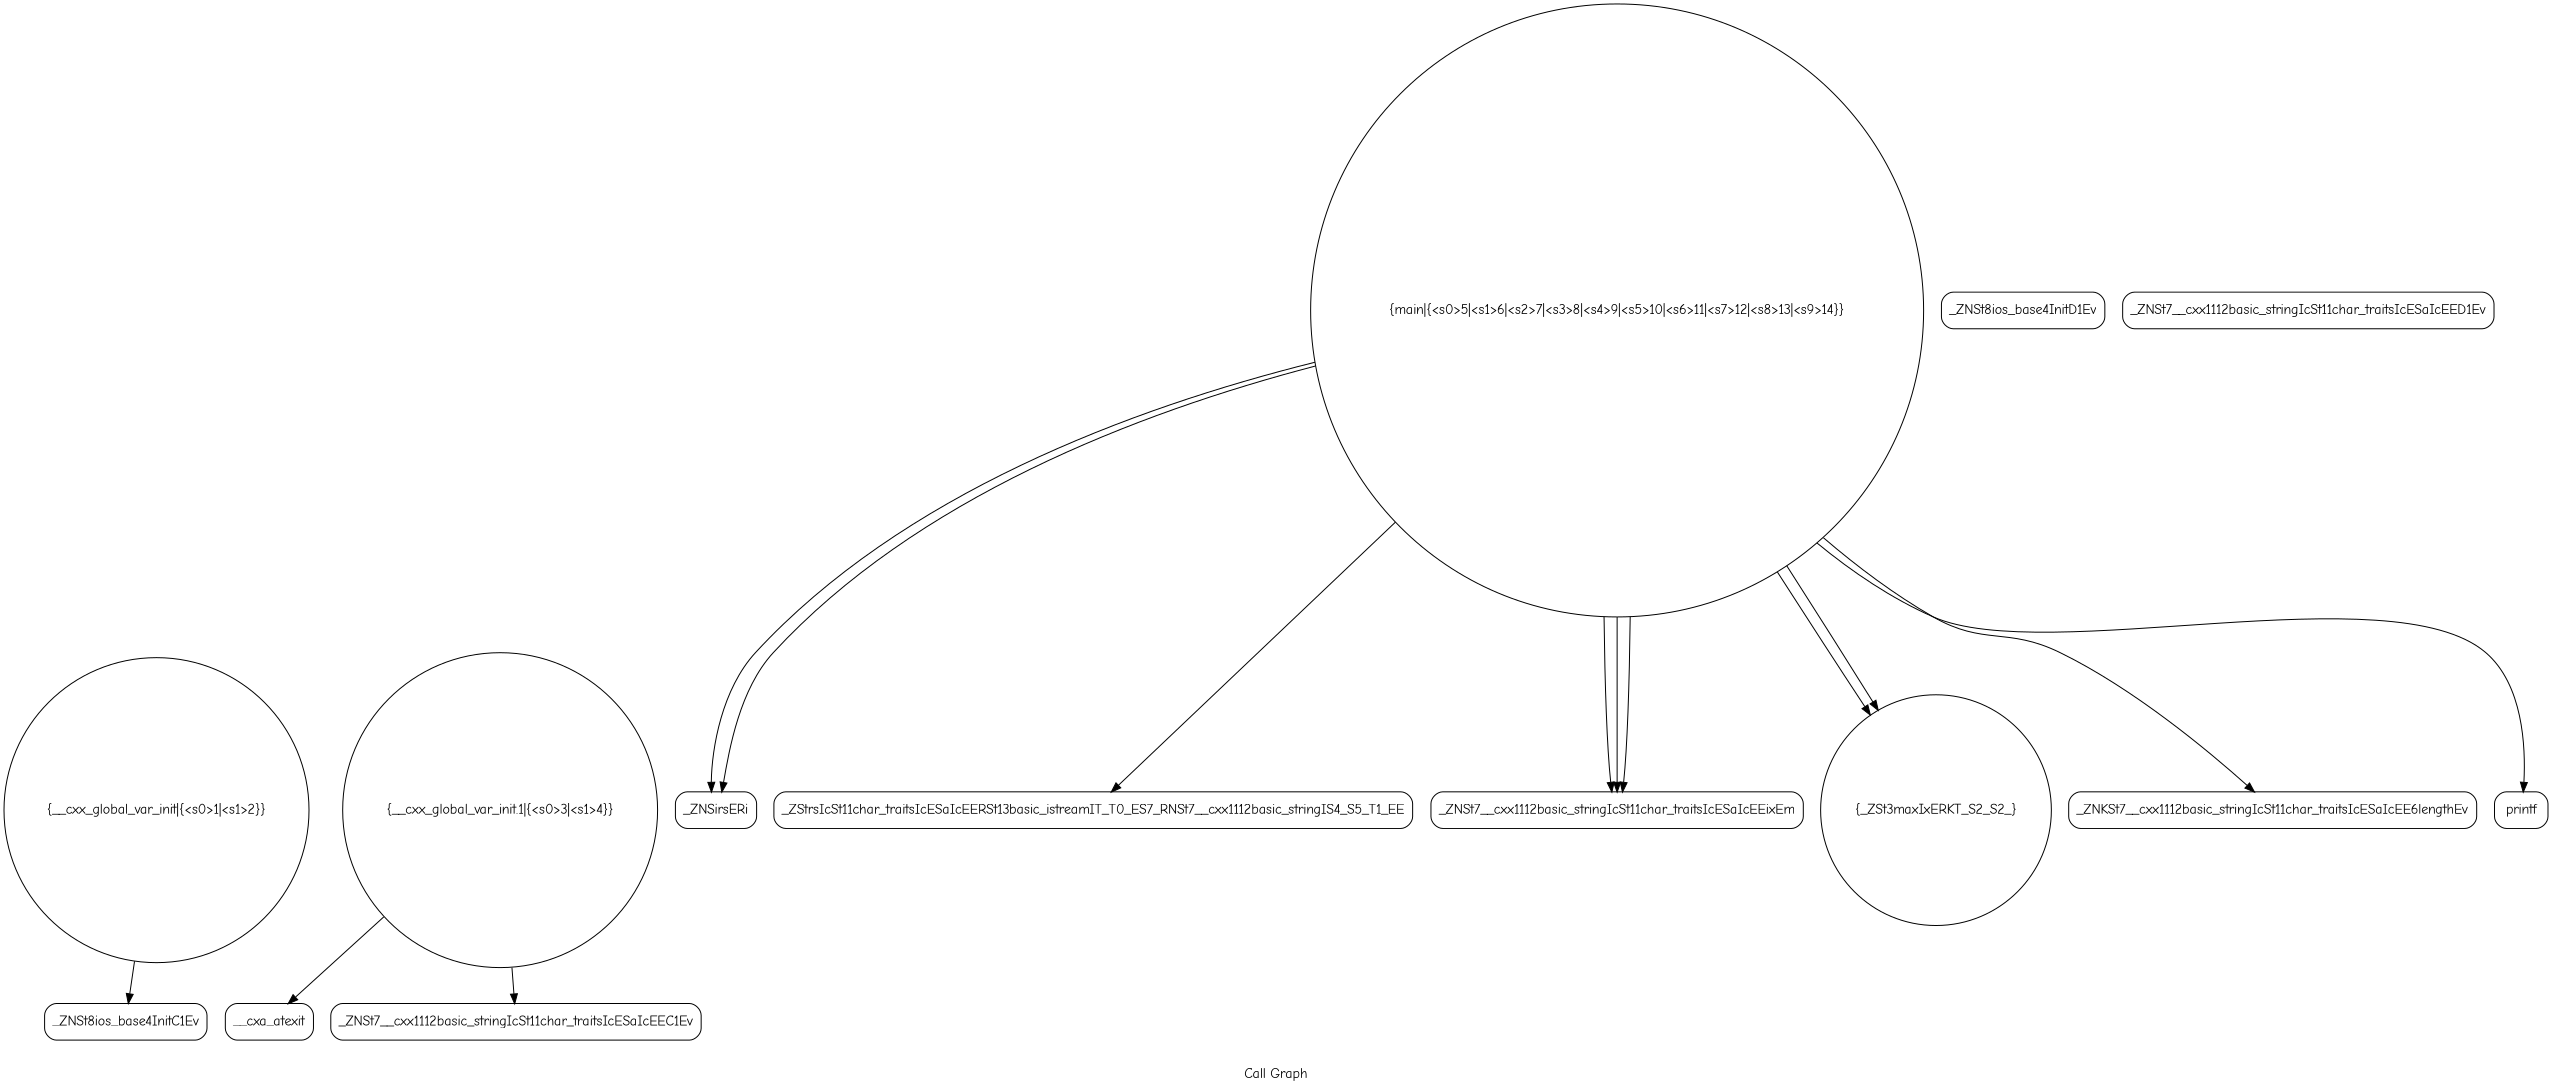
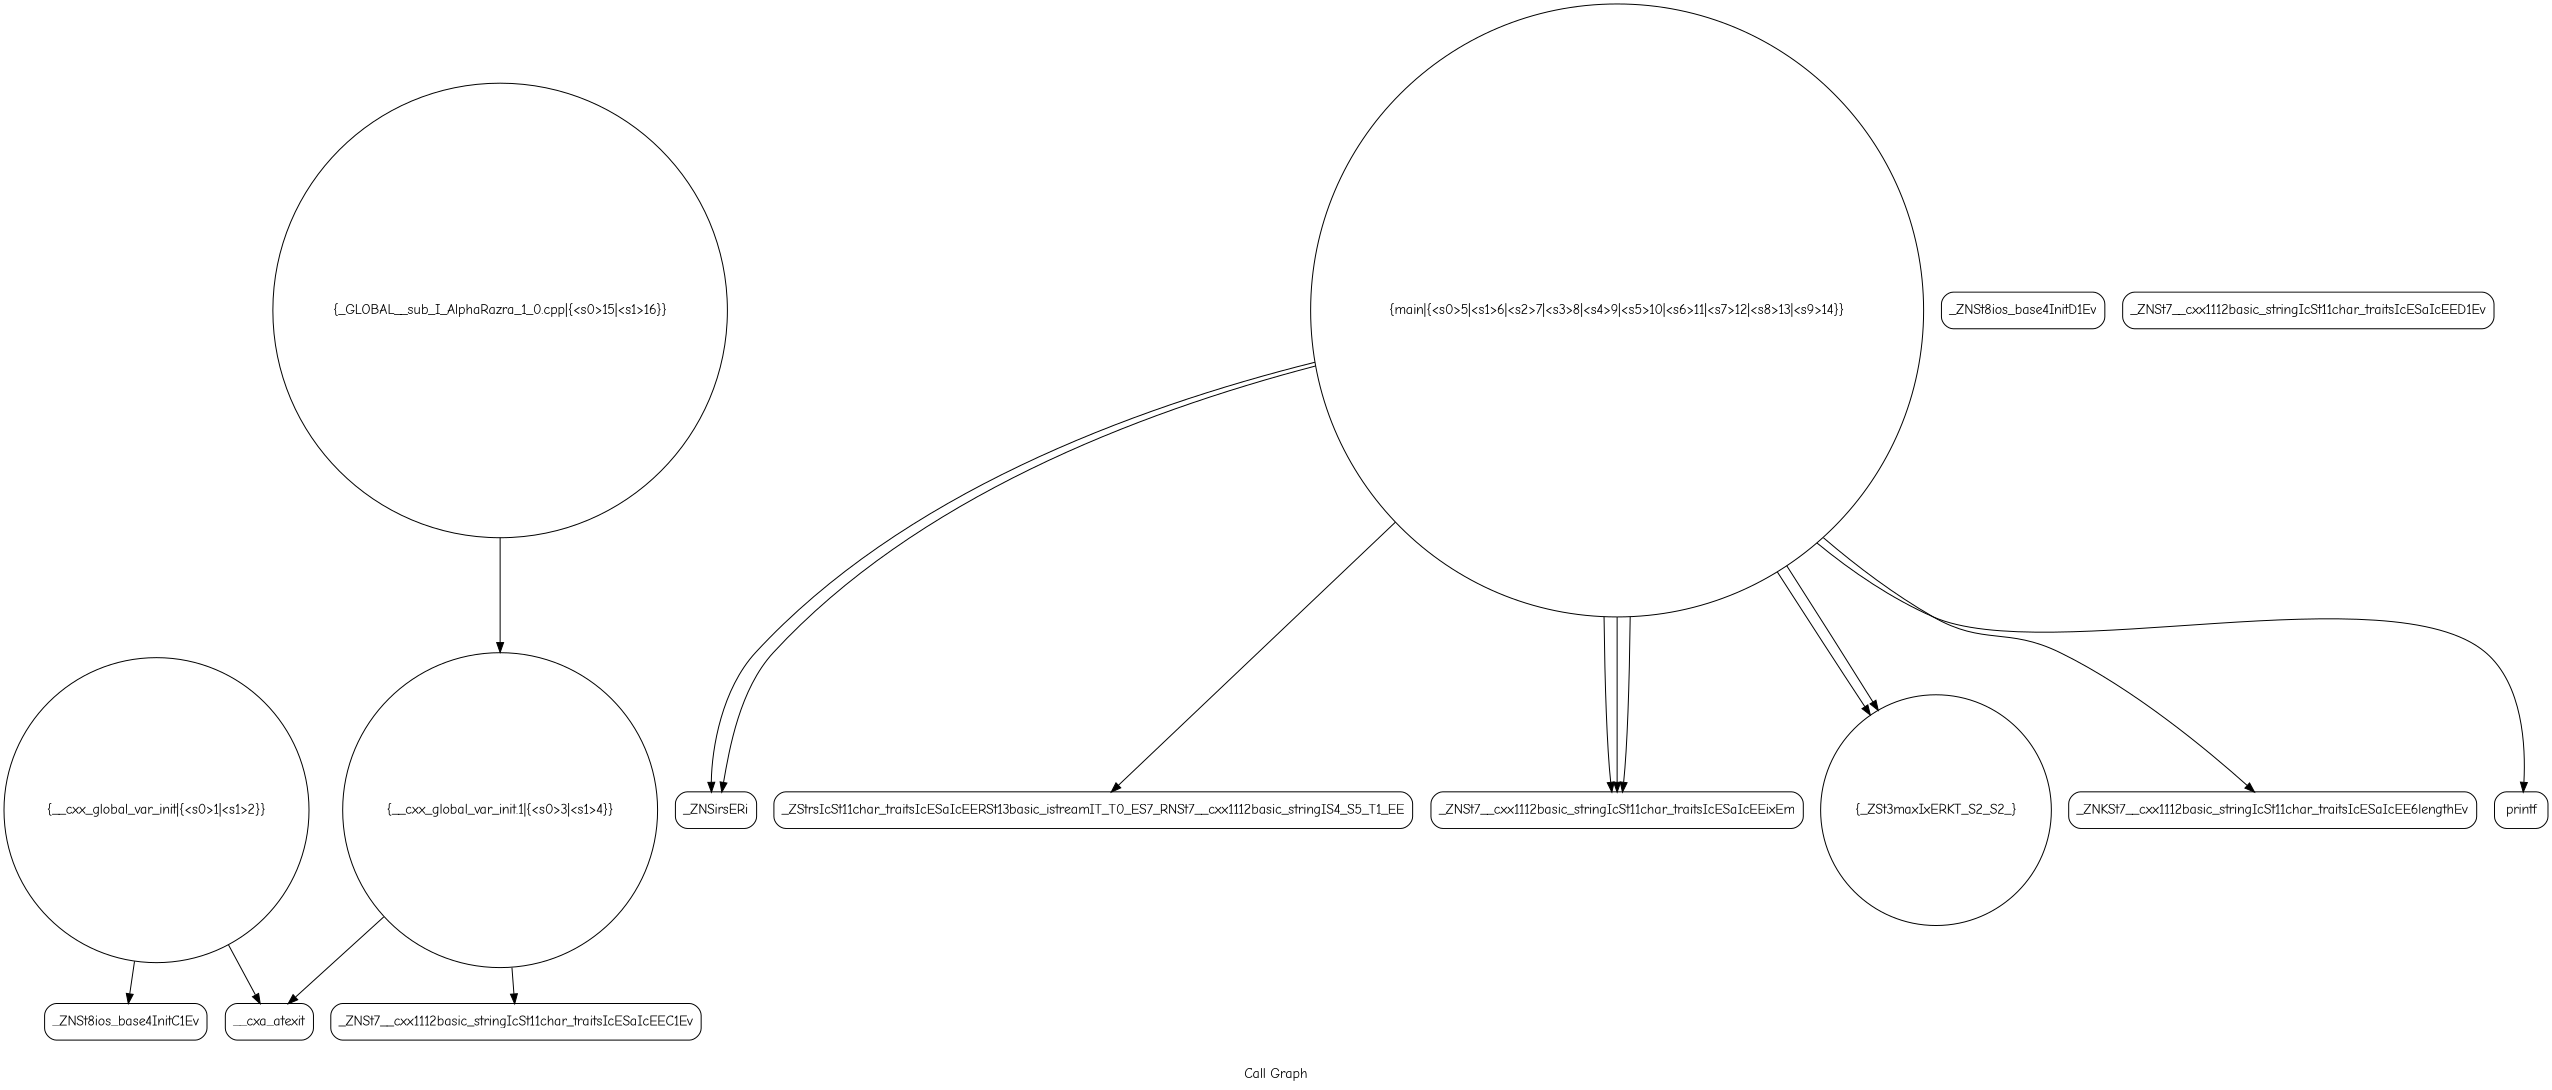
node "{_GLOBAL__sub_I_AlphaRazra_1_0.cpp|{<s0>15|<s1>16}}": added
edge "{__cxx_global_var_init|{<s0>1|<s1>2}}" -> "__cxa_atexit": added
